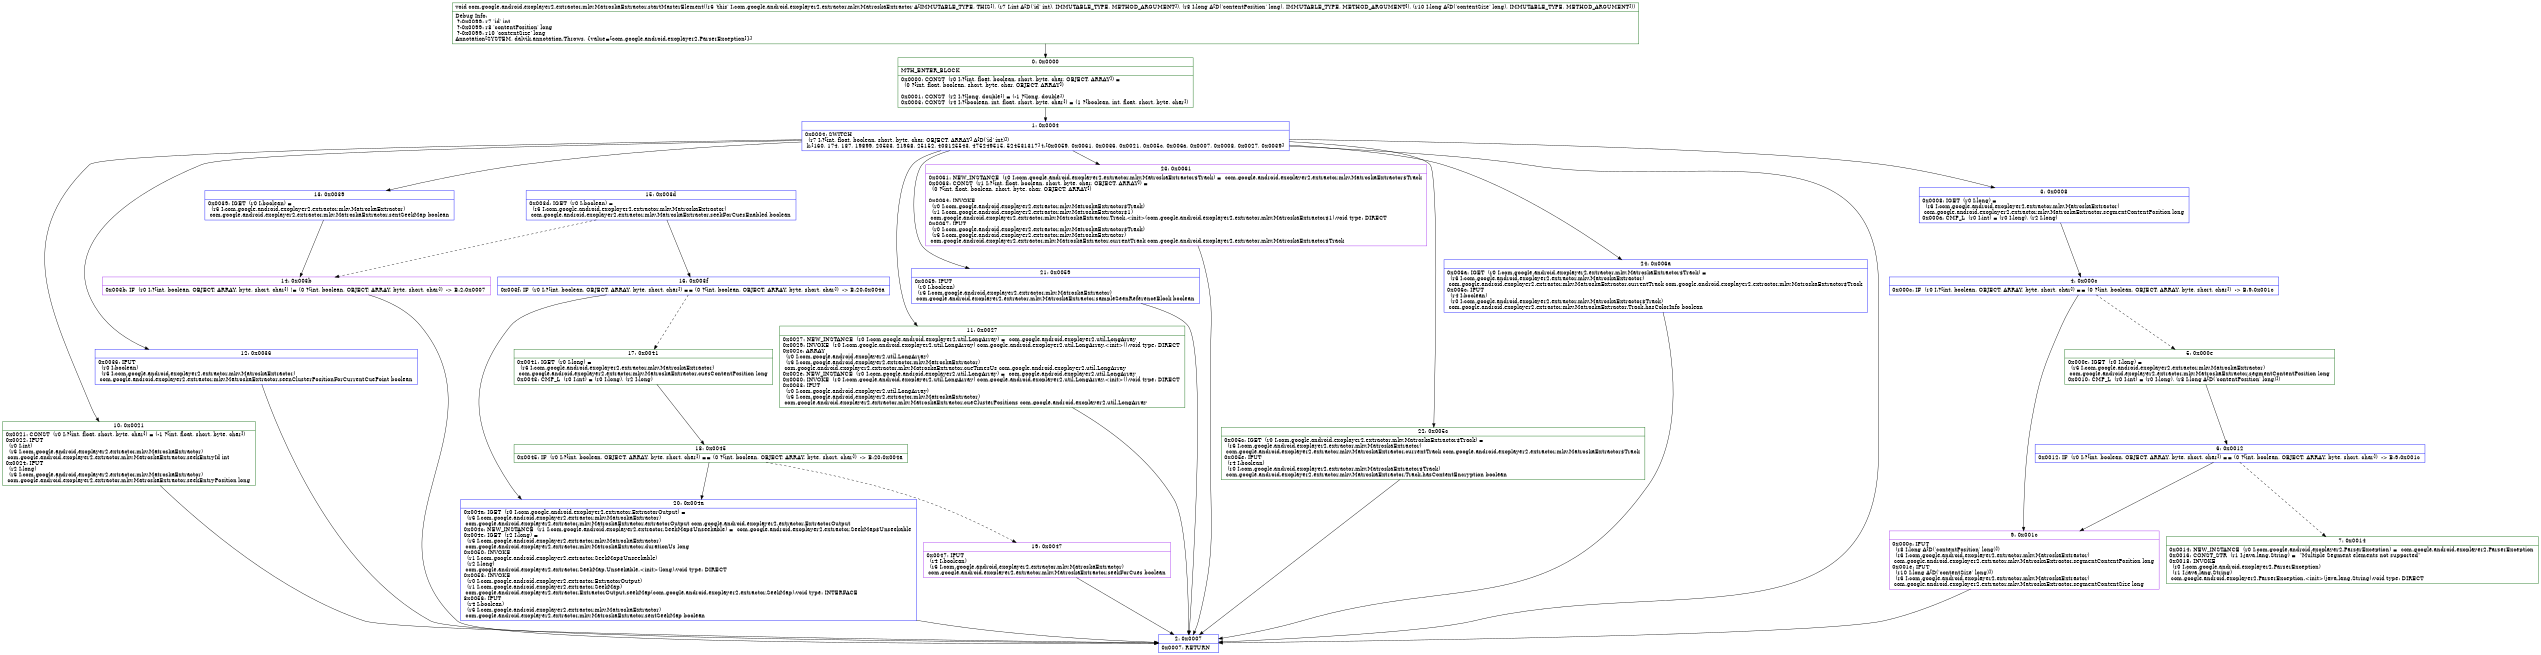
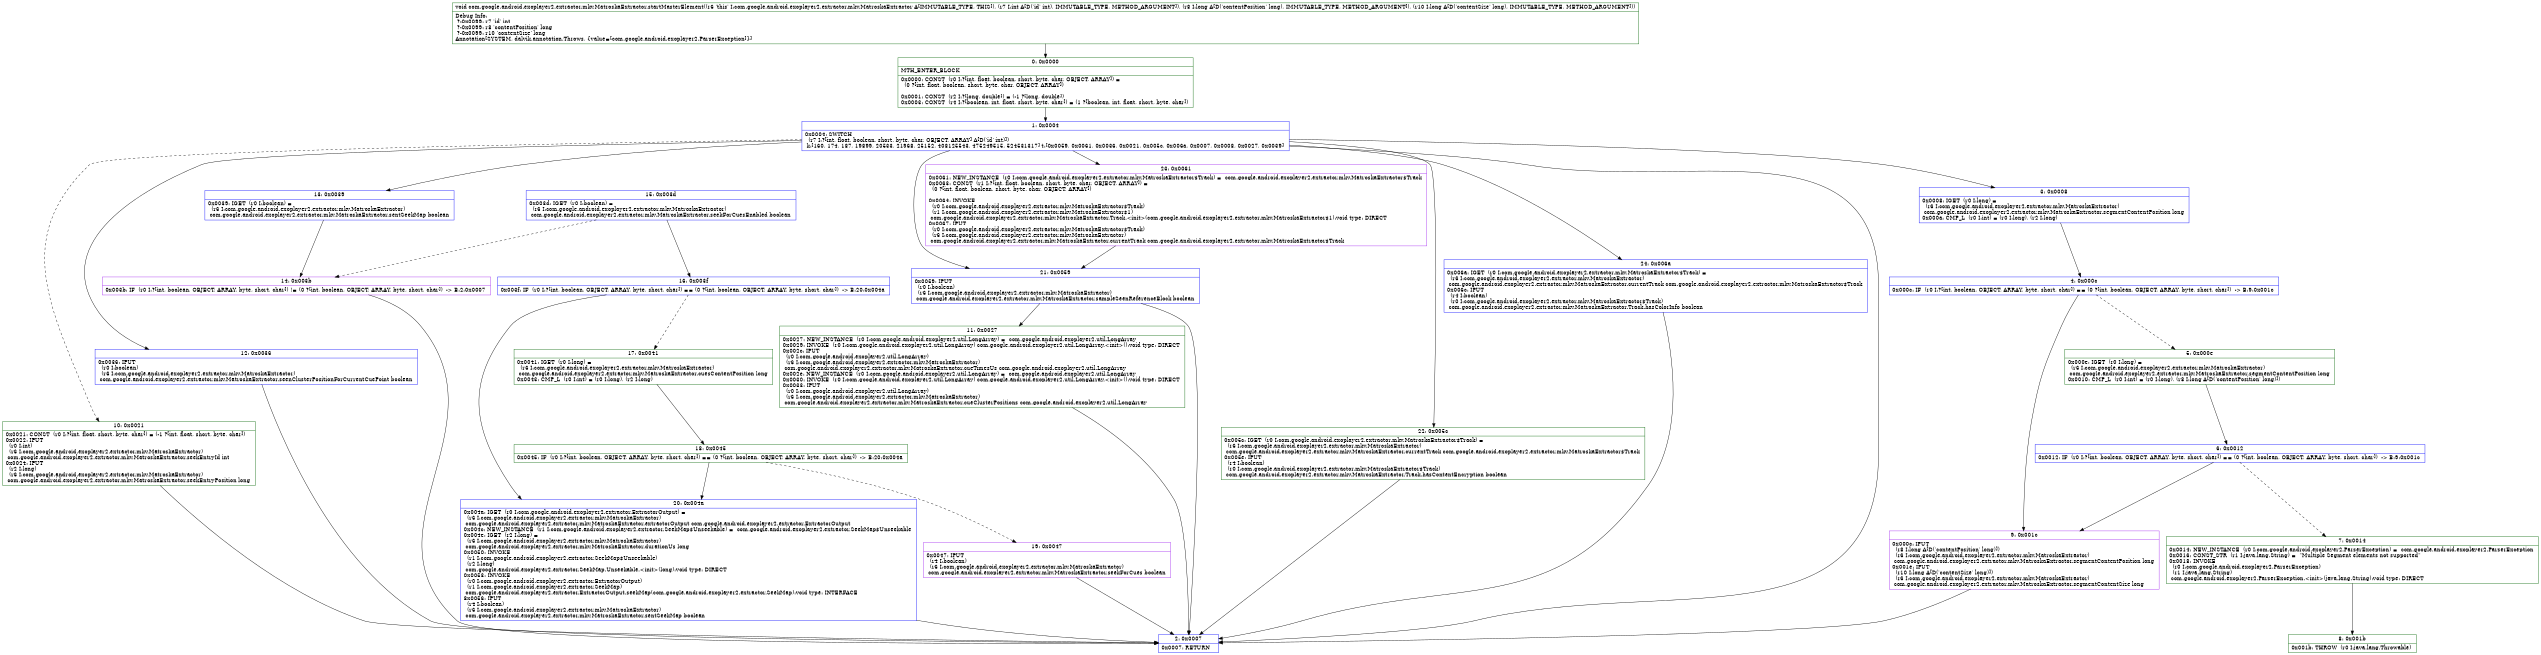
edge "1: 0x0004" -> "10: 0x0021": style solid -> dashed
edge "1: 0x0004" -> "11: 0x0027": now "21: 0x0059" -> "11: 0x0027"
node "11: 0x0027": text "0x002c: ARRAY" -> "0x002c: IPUT"
edge "23: 0x0061" -> "2: 0x0007": now "23: 0x0061" -> "21: 0x0059"
node "8: 0x001b": added
